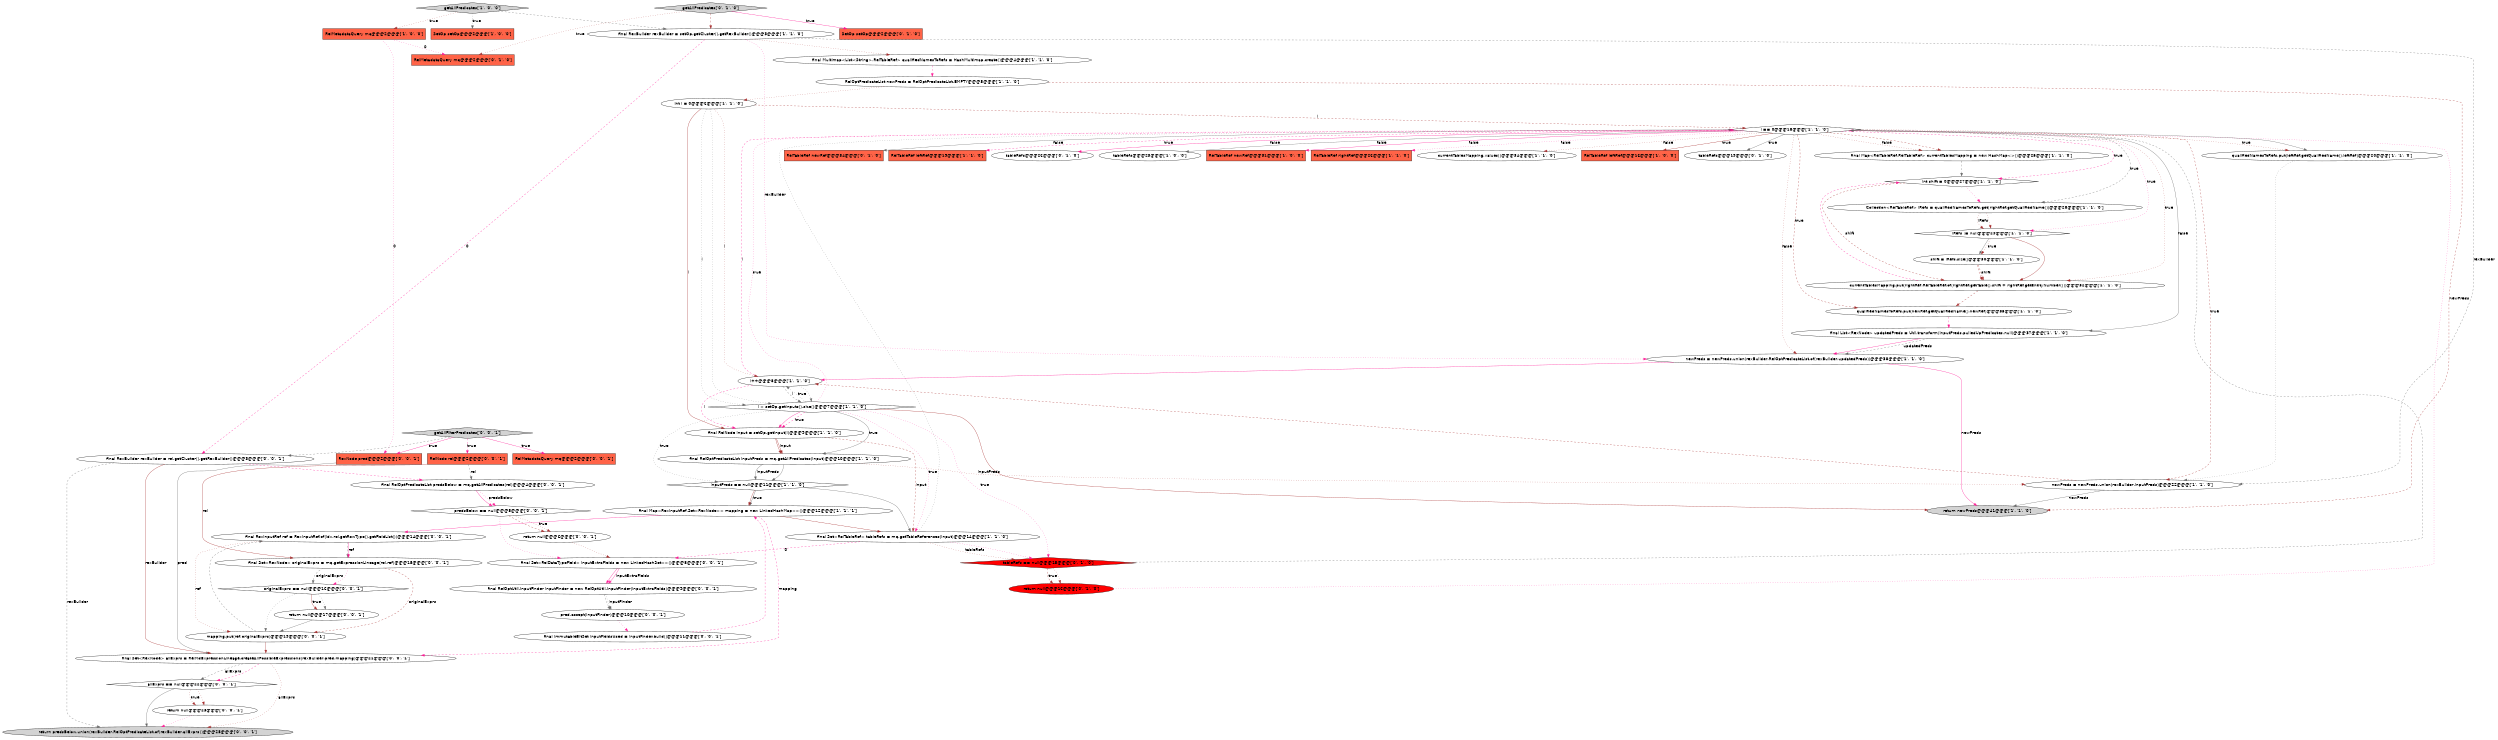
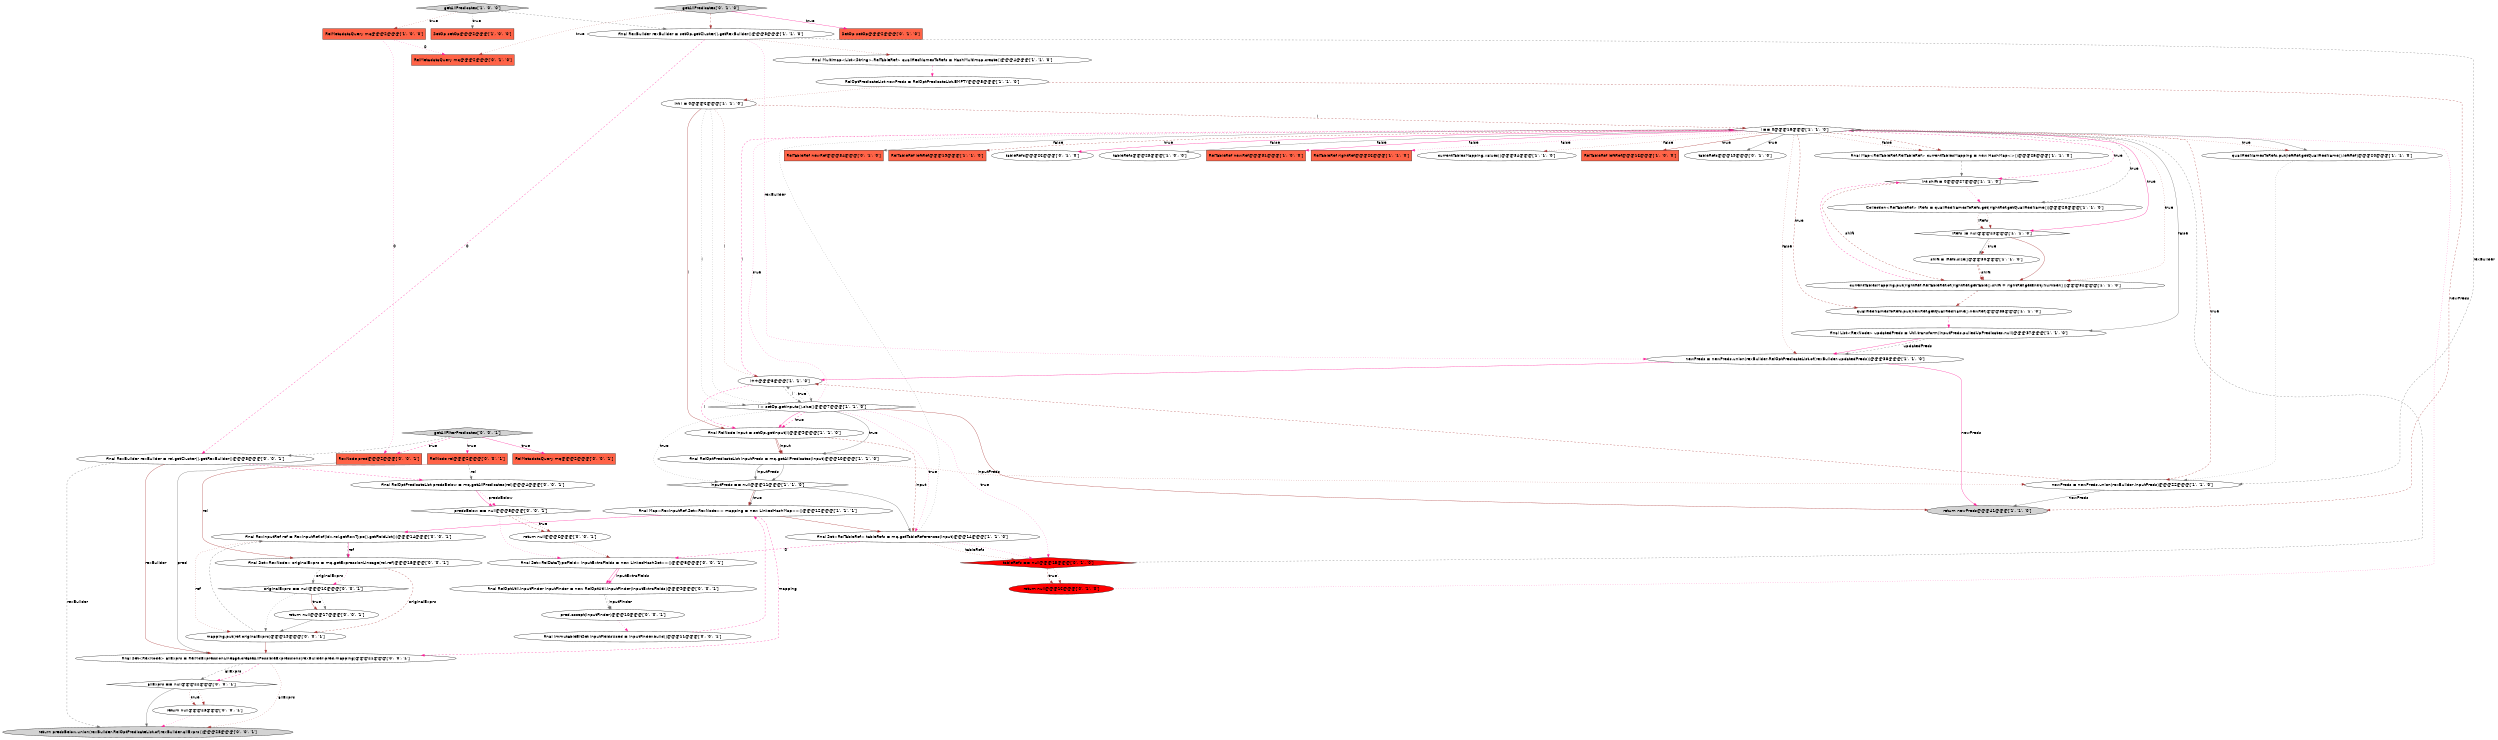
edge "i == 0@@@18@@@['1', '1', '0']" -> "RelTableRef leftRef@@@19@@@['1', '1', '0']": color deeppink -> brown
edge "i == 0@@@18@@@['1', '1', '0']" -> "lRefs != null@@@29@@@['1', '1', '0']": style dotted -> solid
edge "getAllFilterPredicates['0', '0', '1']" -> "RelNode rel@@@2@@@['0', '0', '1']": style dashed -> dotted
edge "getAllFilterPredicates['0', '0', '1']" -> "RexNode pred@@@2@@@['0', '0', '1']": style solid -> dashed
